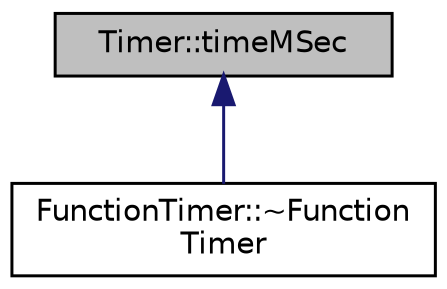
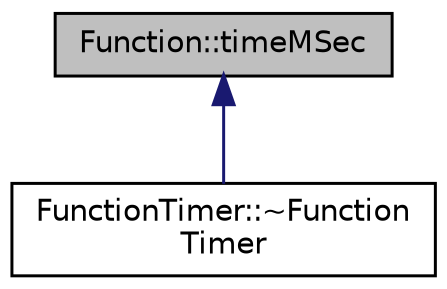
node "Timer::timeMSec": label "Timer::timeMSec" -> "Function::timeMSec"
